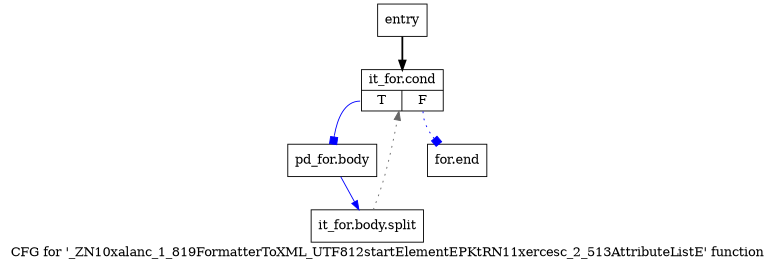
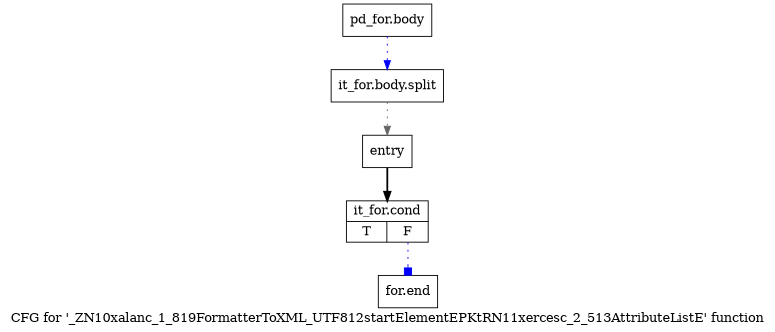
edge "it_for.cond" -> "pd_for.body": removed
edge "it_for.body.split" -> "it_for.cond": now "it_for.body.split" -> "entry"
edge "pd_for.body" -> "it_for.body.split": style solid -> dotted
